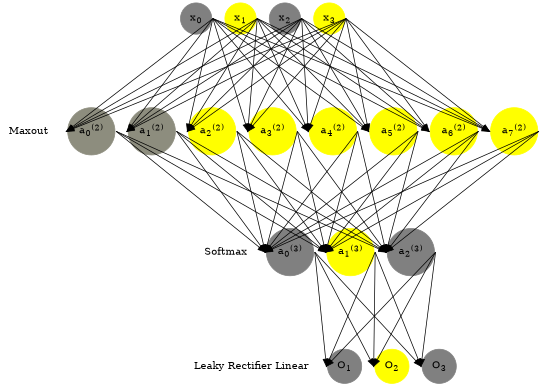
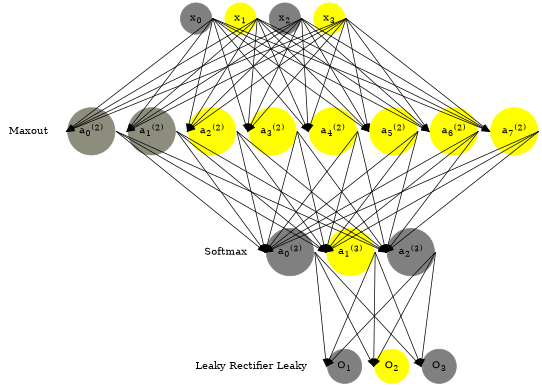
node "Leaky Rectifier Linear": label "Leaky Rectifier Linear" -> "Leaky Rectifier Leaky"
